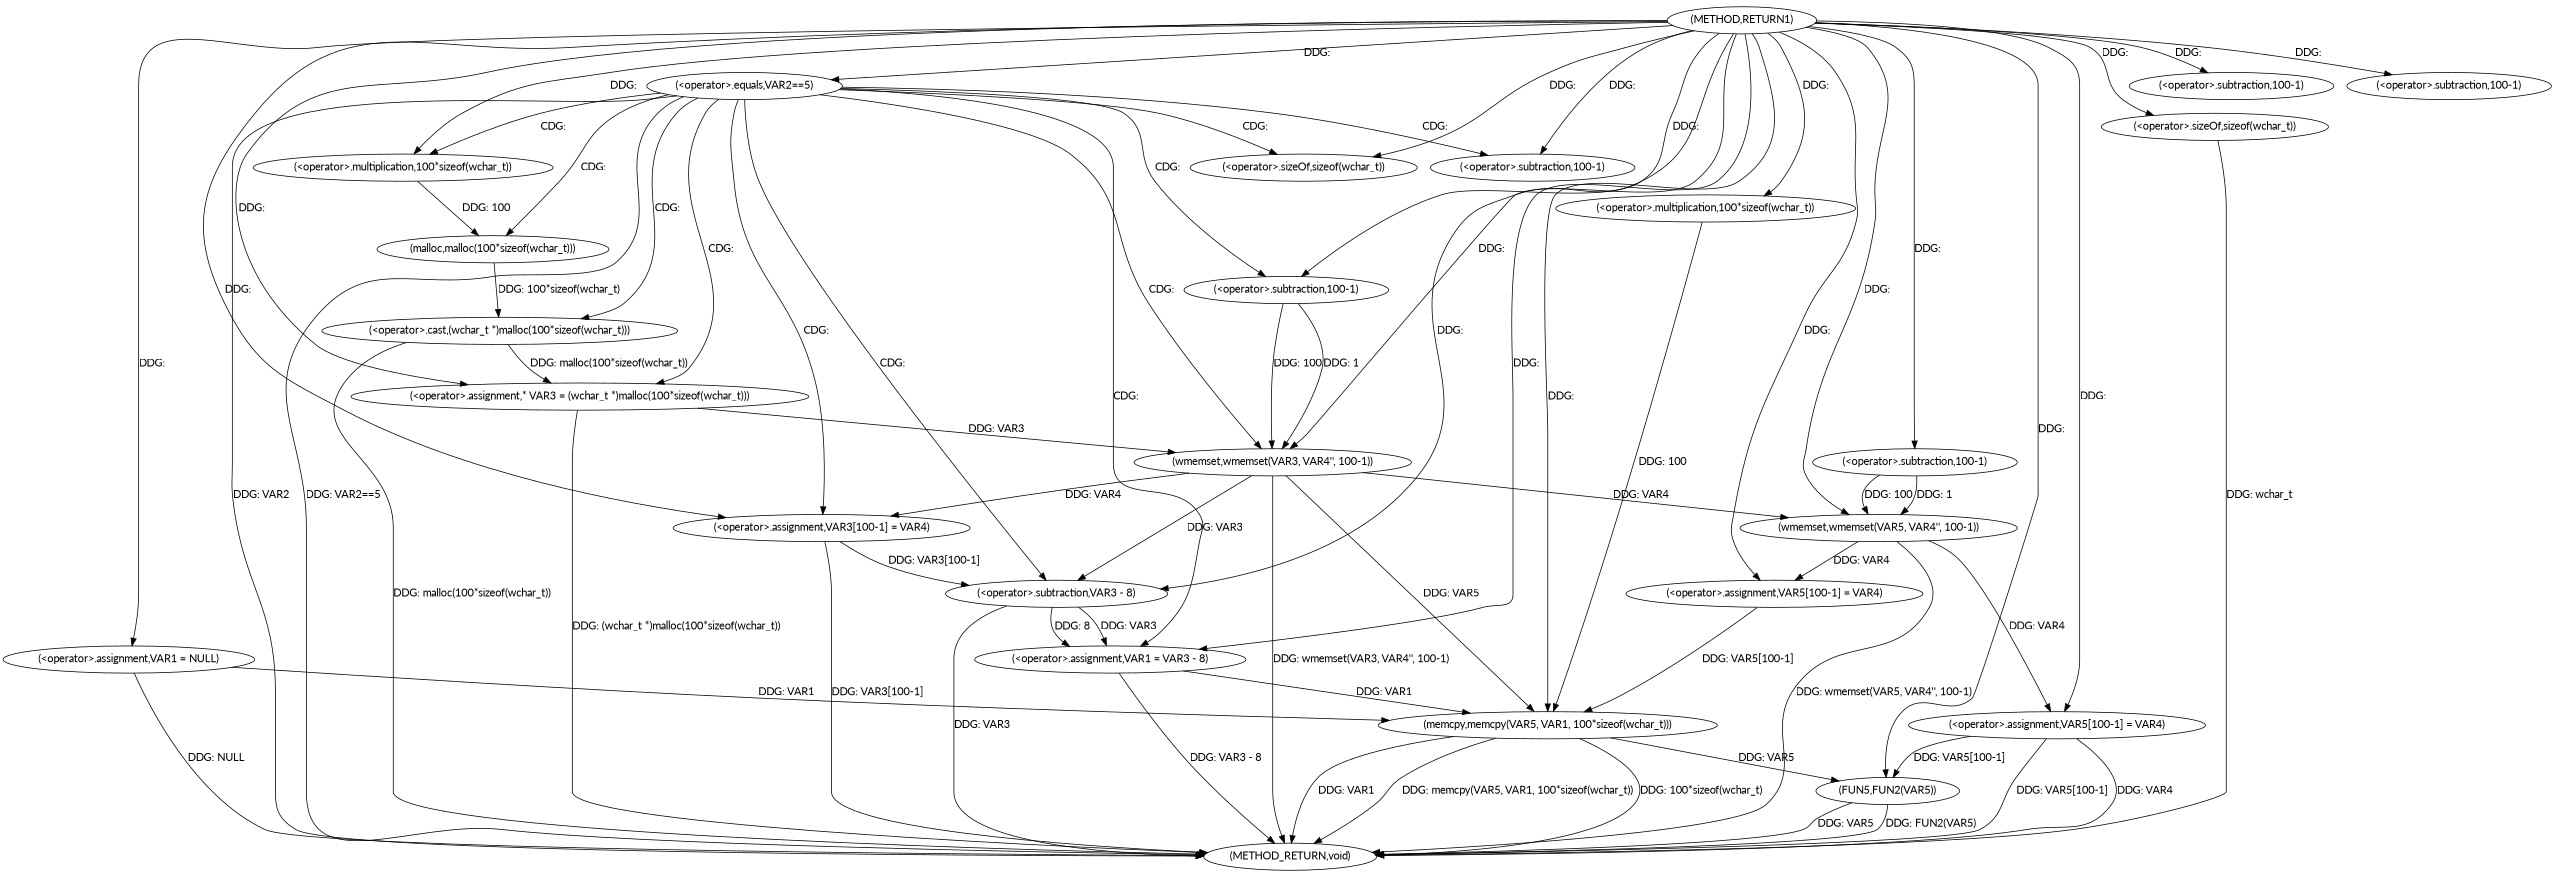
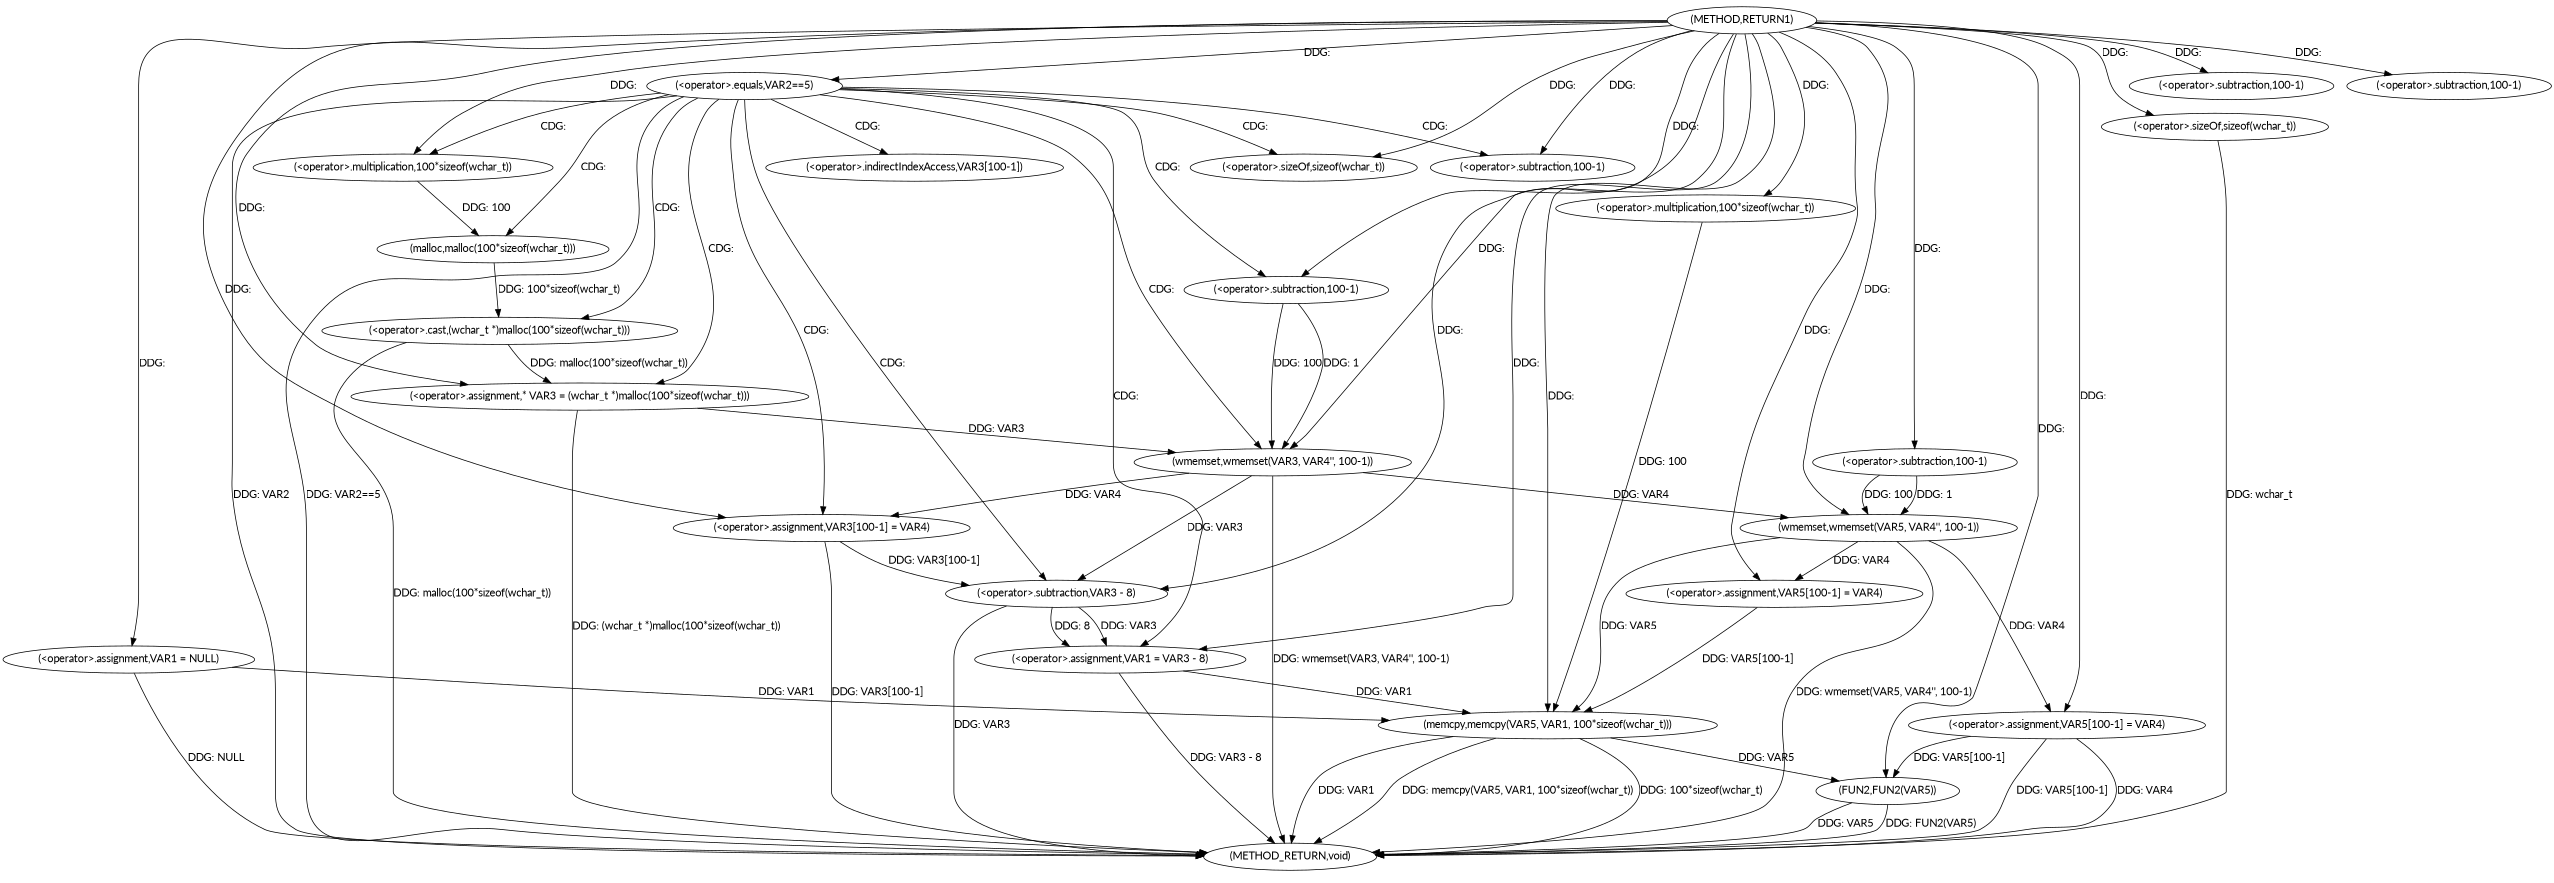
node "(<operator>.indirectIndexAccess,VAR3[100-1])": added
edge "(wmemset,wmemset(VAR3, VAR4'', 100-1))" -> "(memcpy,memcpy(VAR5, VAR1, 100*sizeof(wchar_t)))": now "(wmemset,wmemset(VAR5, VAR4'', 100-1))" -> "(memcpy,memcpy(VAR5, VAR1, 100*sizeof(wchar_t)))"
node "(FUN5,FUN2(VAR5))": label "(FUN5,FUN2(VAR5))" -> "(FUN2,FUN2(VAR5))"
